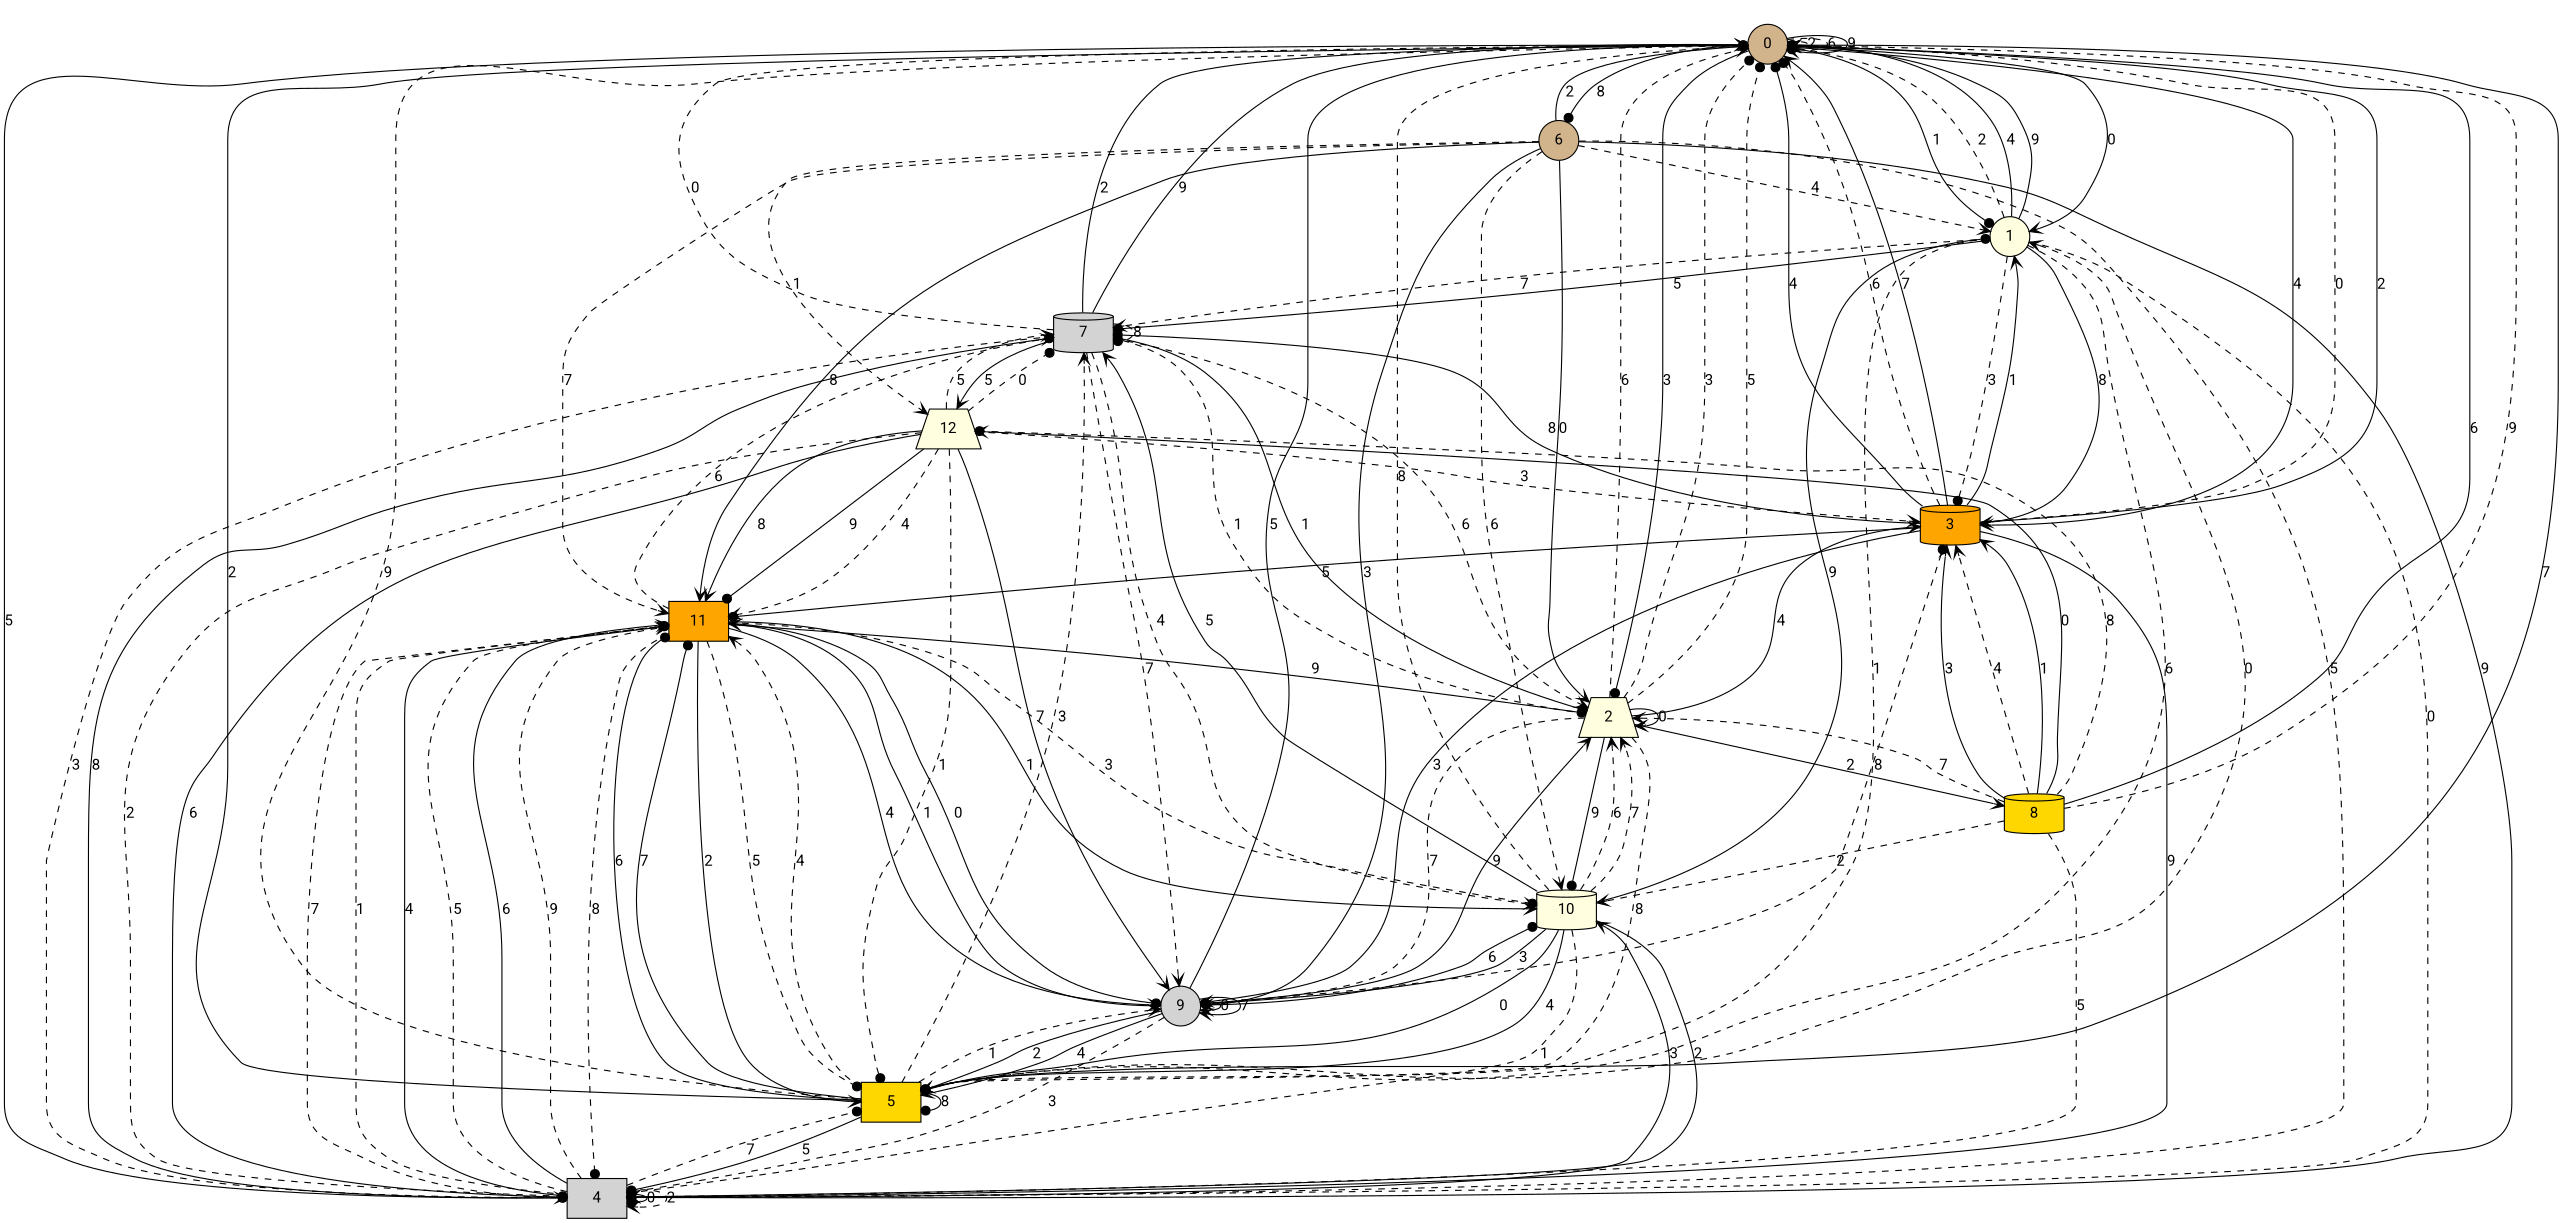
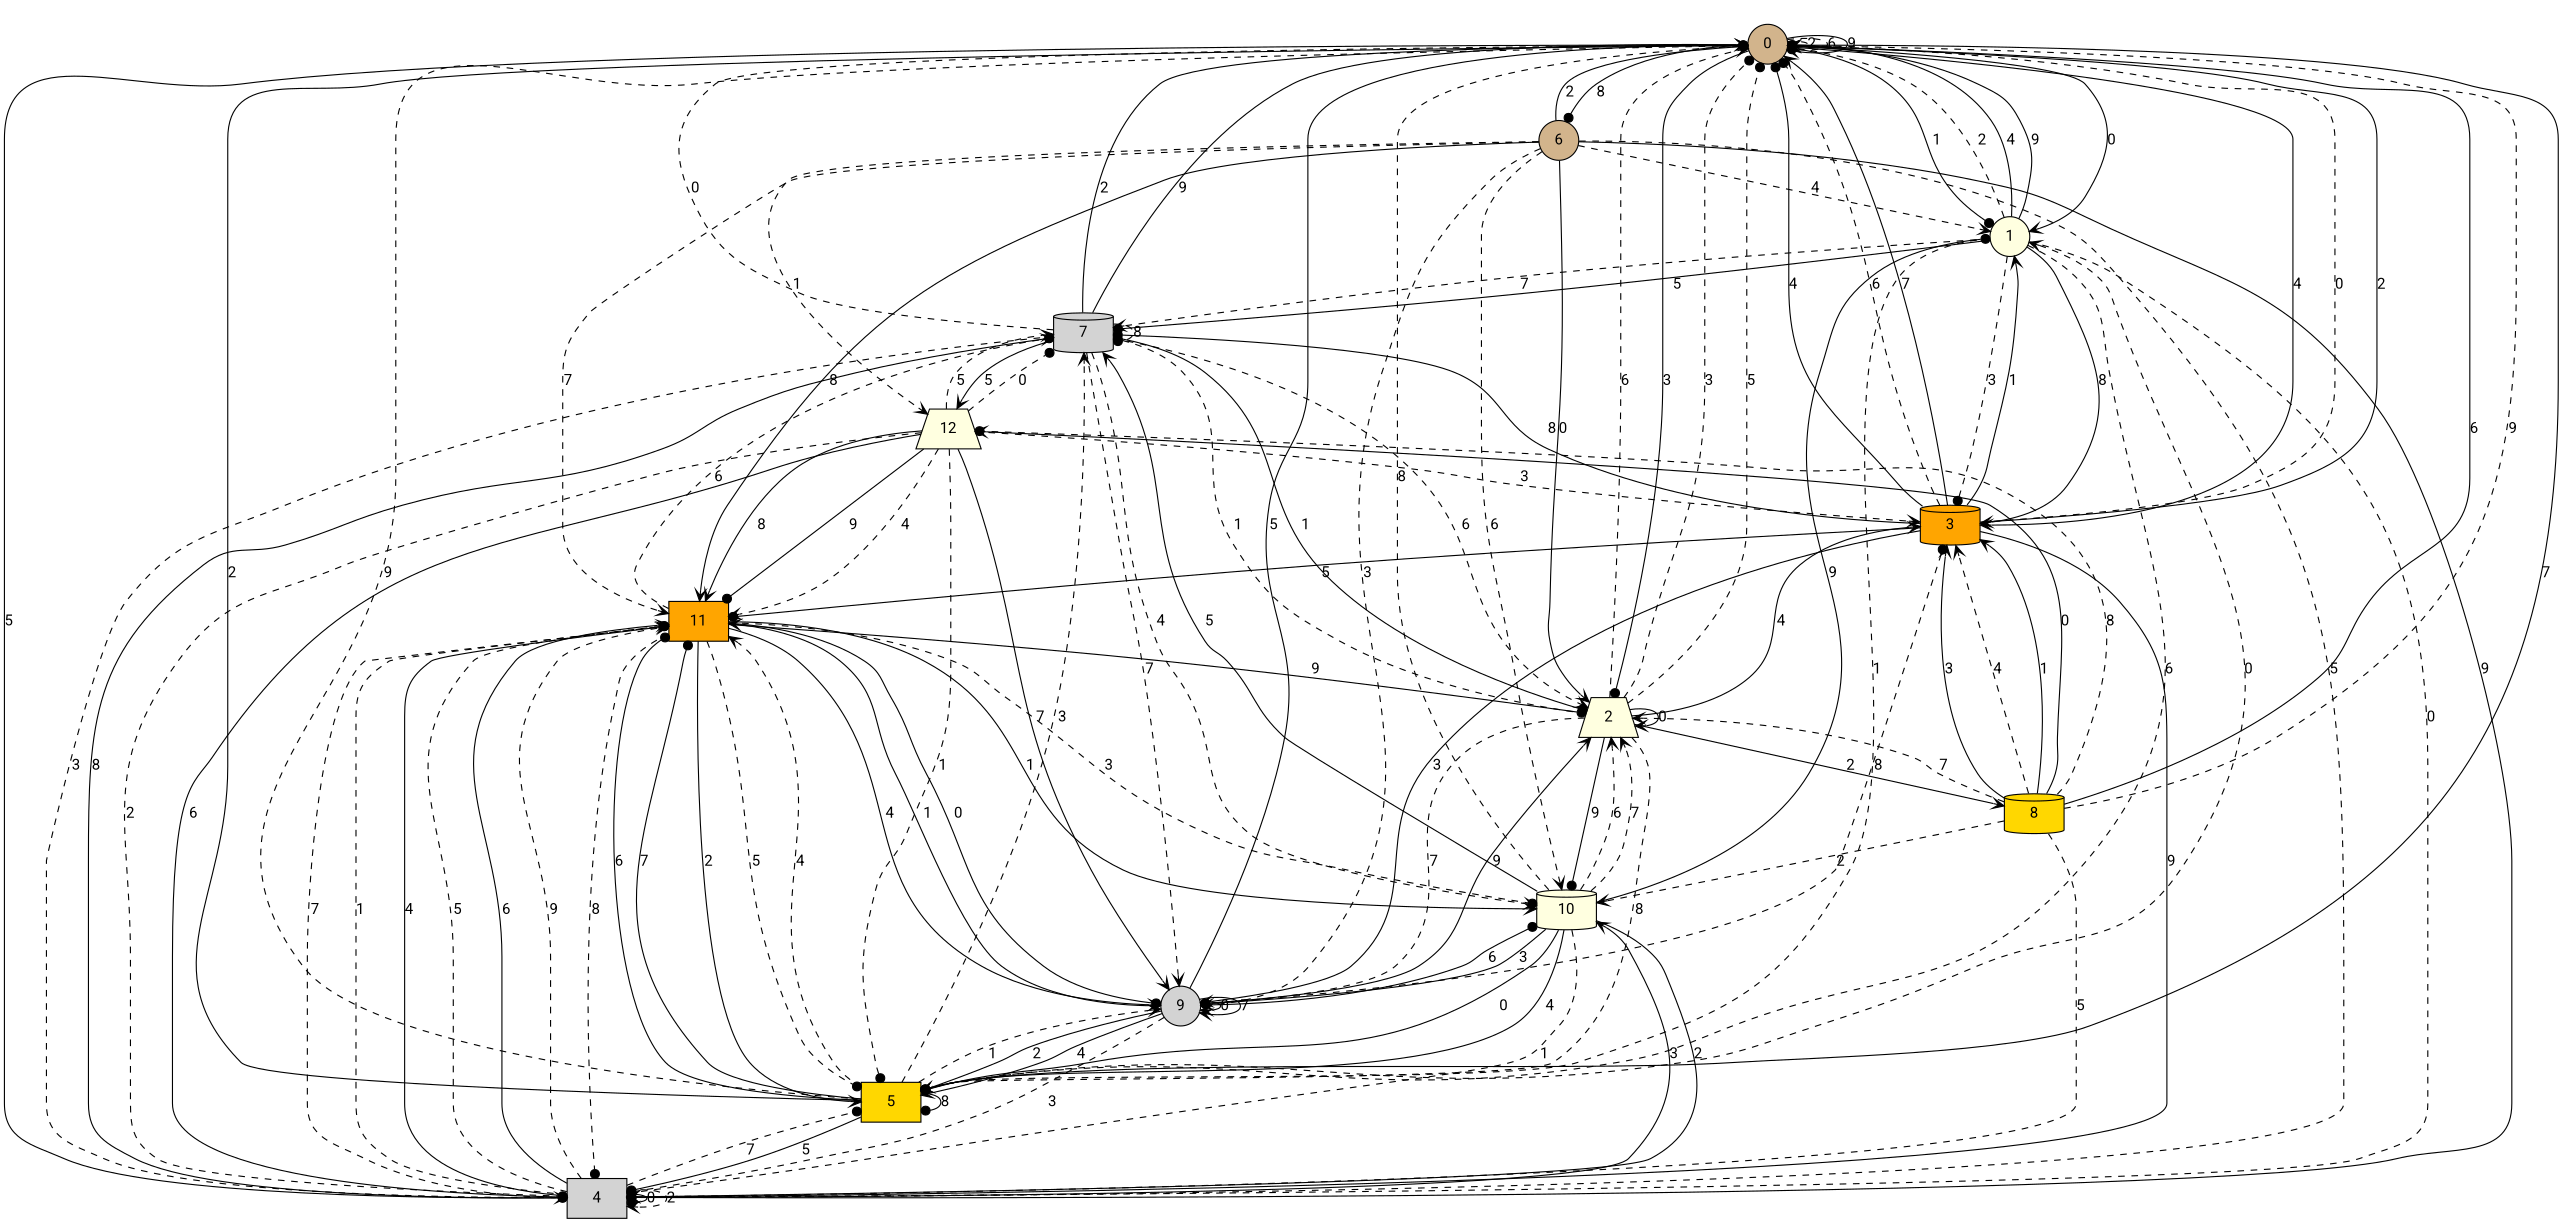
edge "6" -> "9": style solid -> dashed
